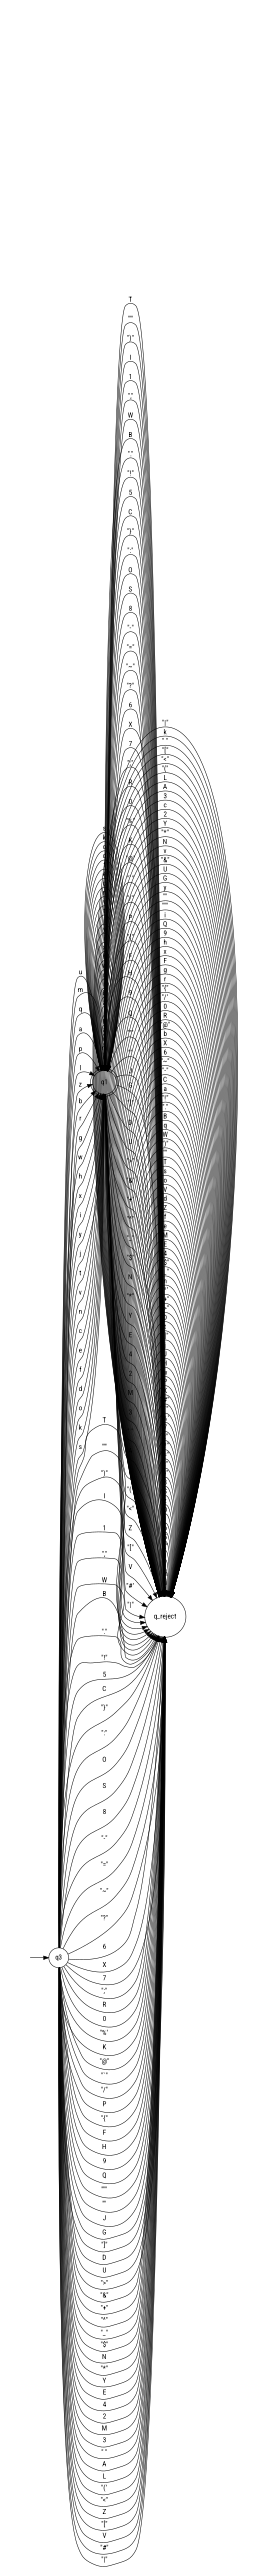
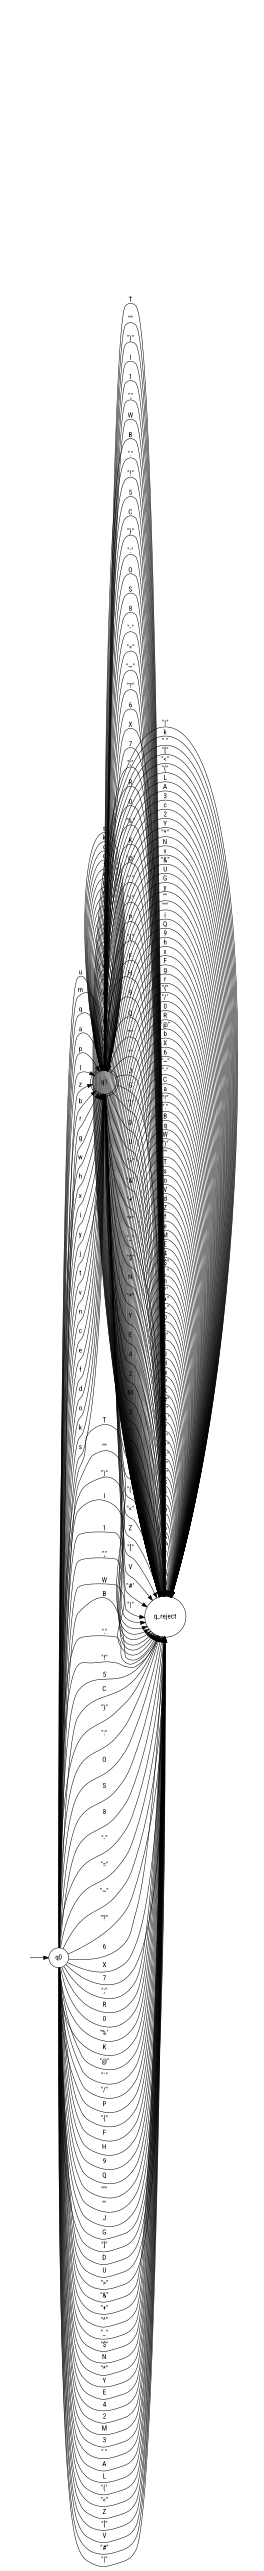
node "q3": label "q3" -> "q0"
